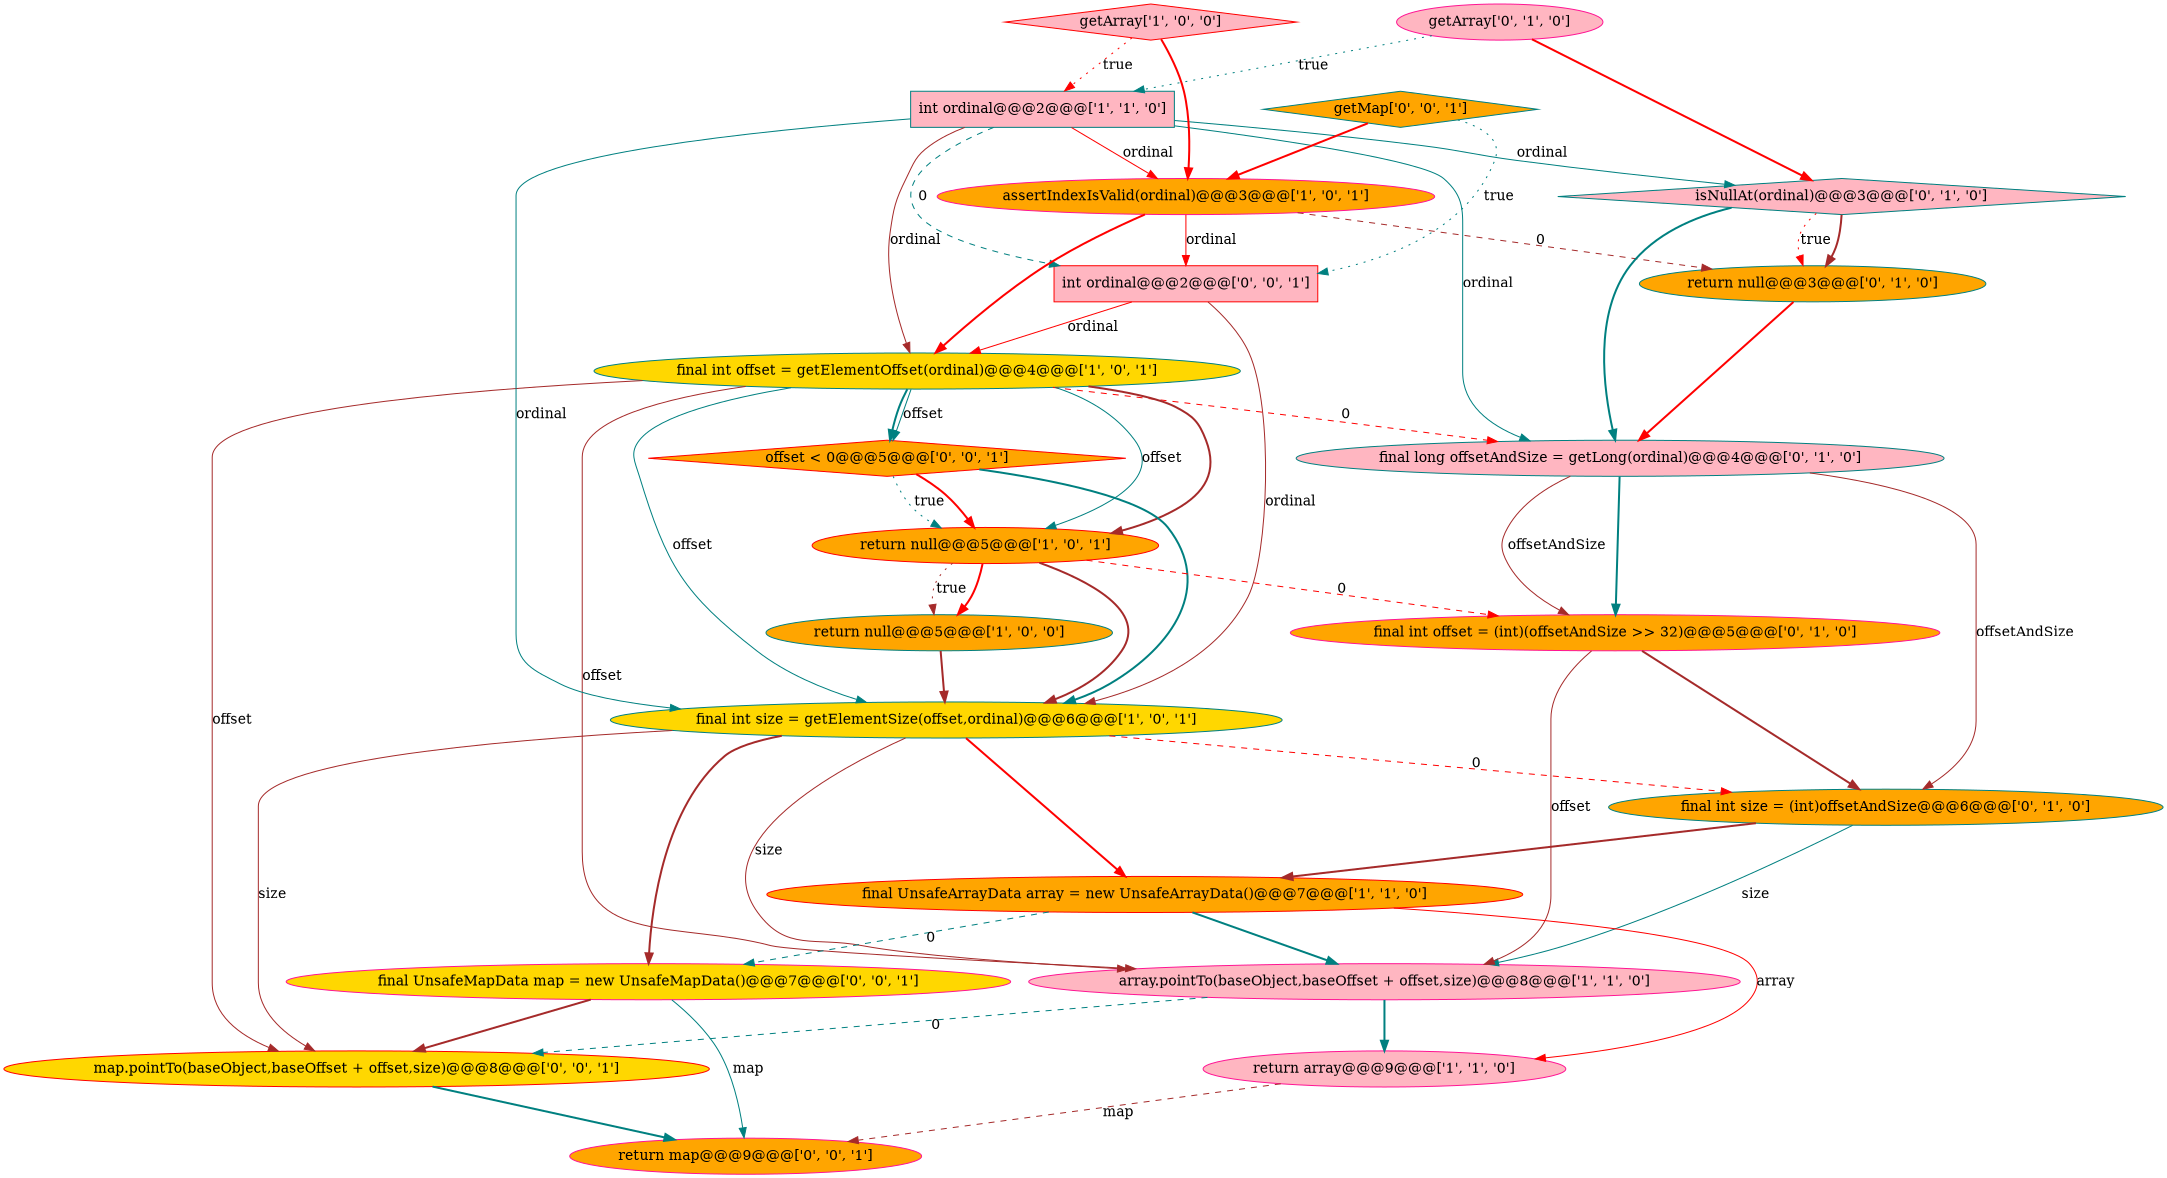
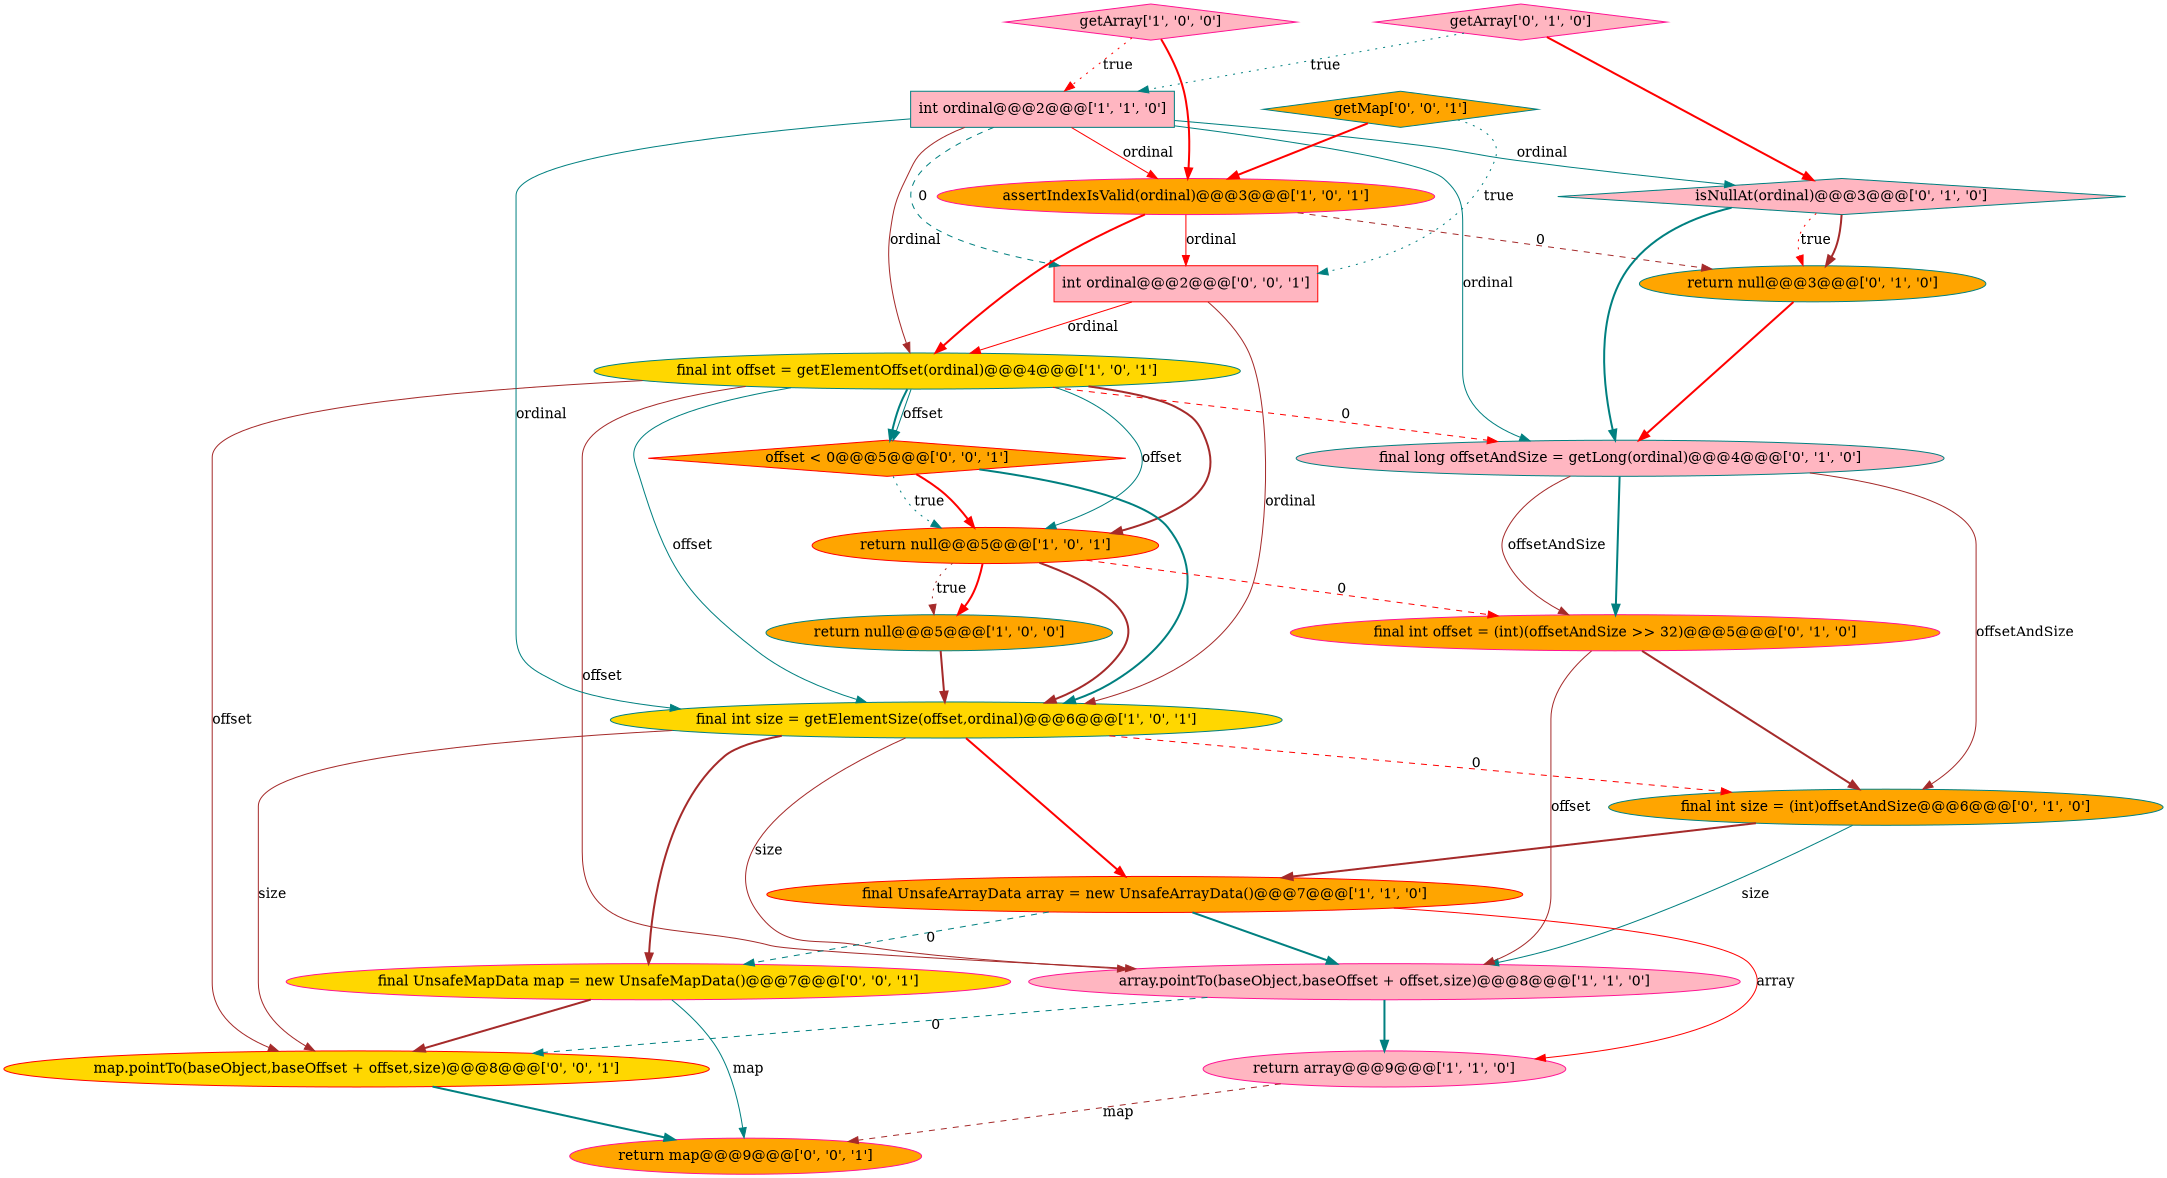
node "getArray['1', '0', '0']": color red -> deeppink
node "getArray['0', '1', '0']": shape ellipse -> diamond
